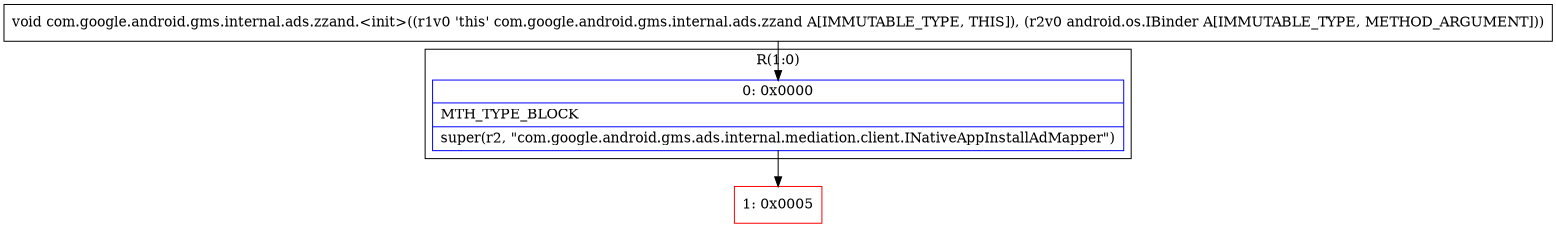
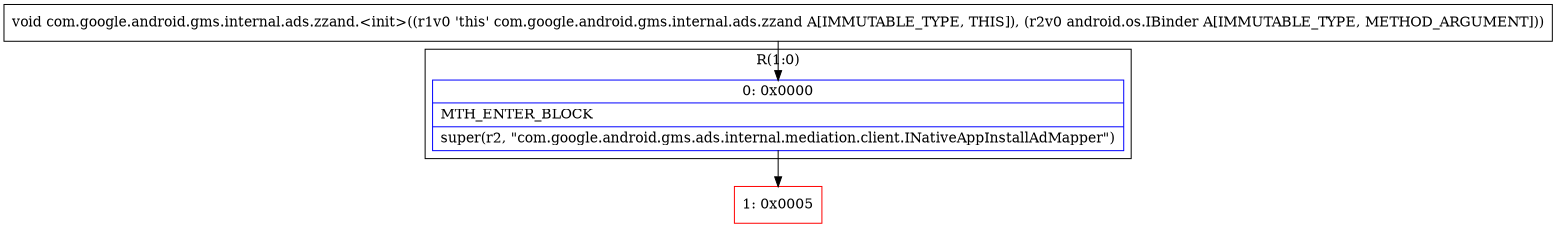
node "0: 0x0000": text "MTH_TYPE_BLOCK" -> "MTH_ENTER_BLOCK"
